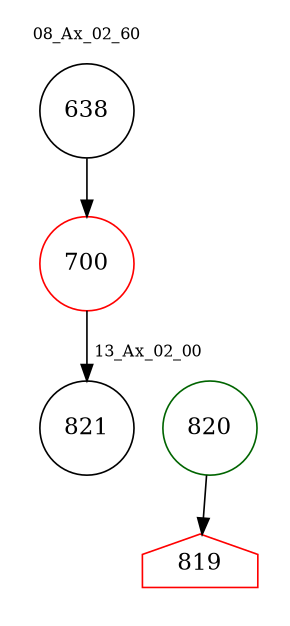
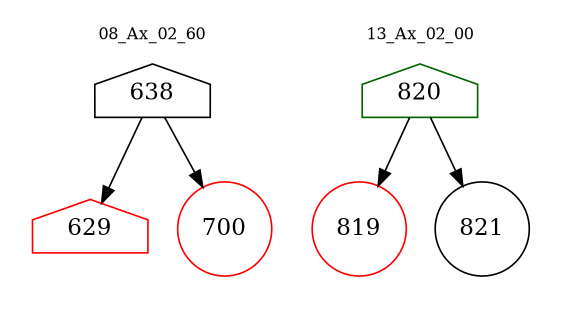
node "638": shape circle -> house
node "629": added
edge "700" -> "821": now "820" -> "821"
node "820": shape circle -> house
node "819": shape house -> circle
